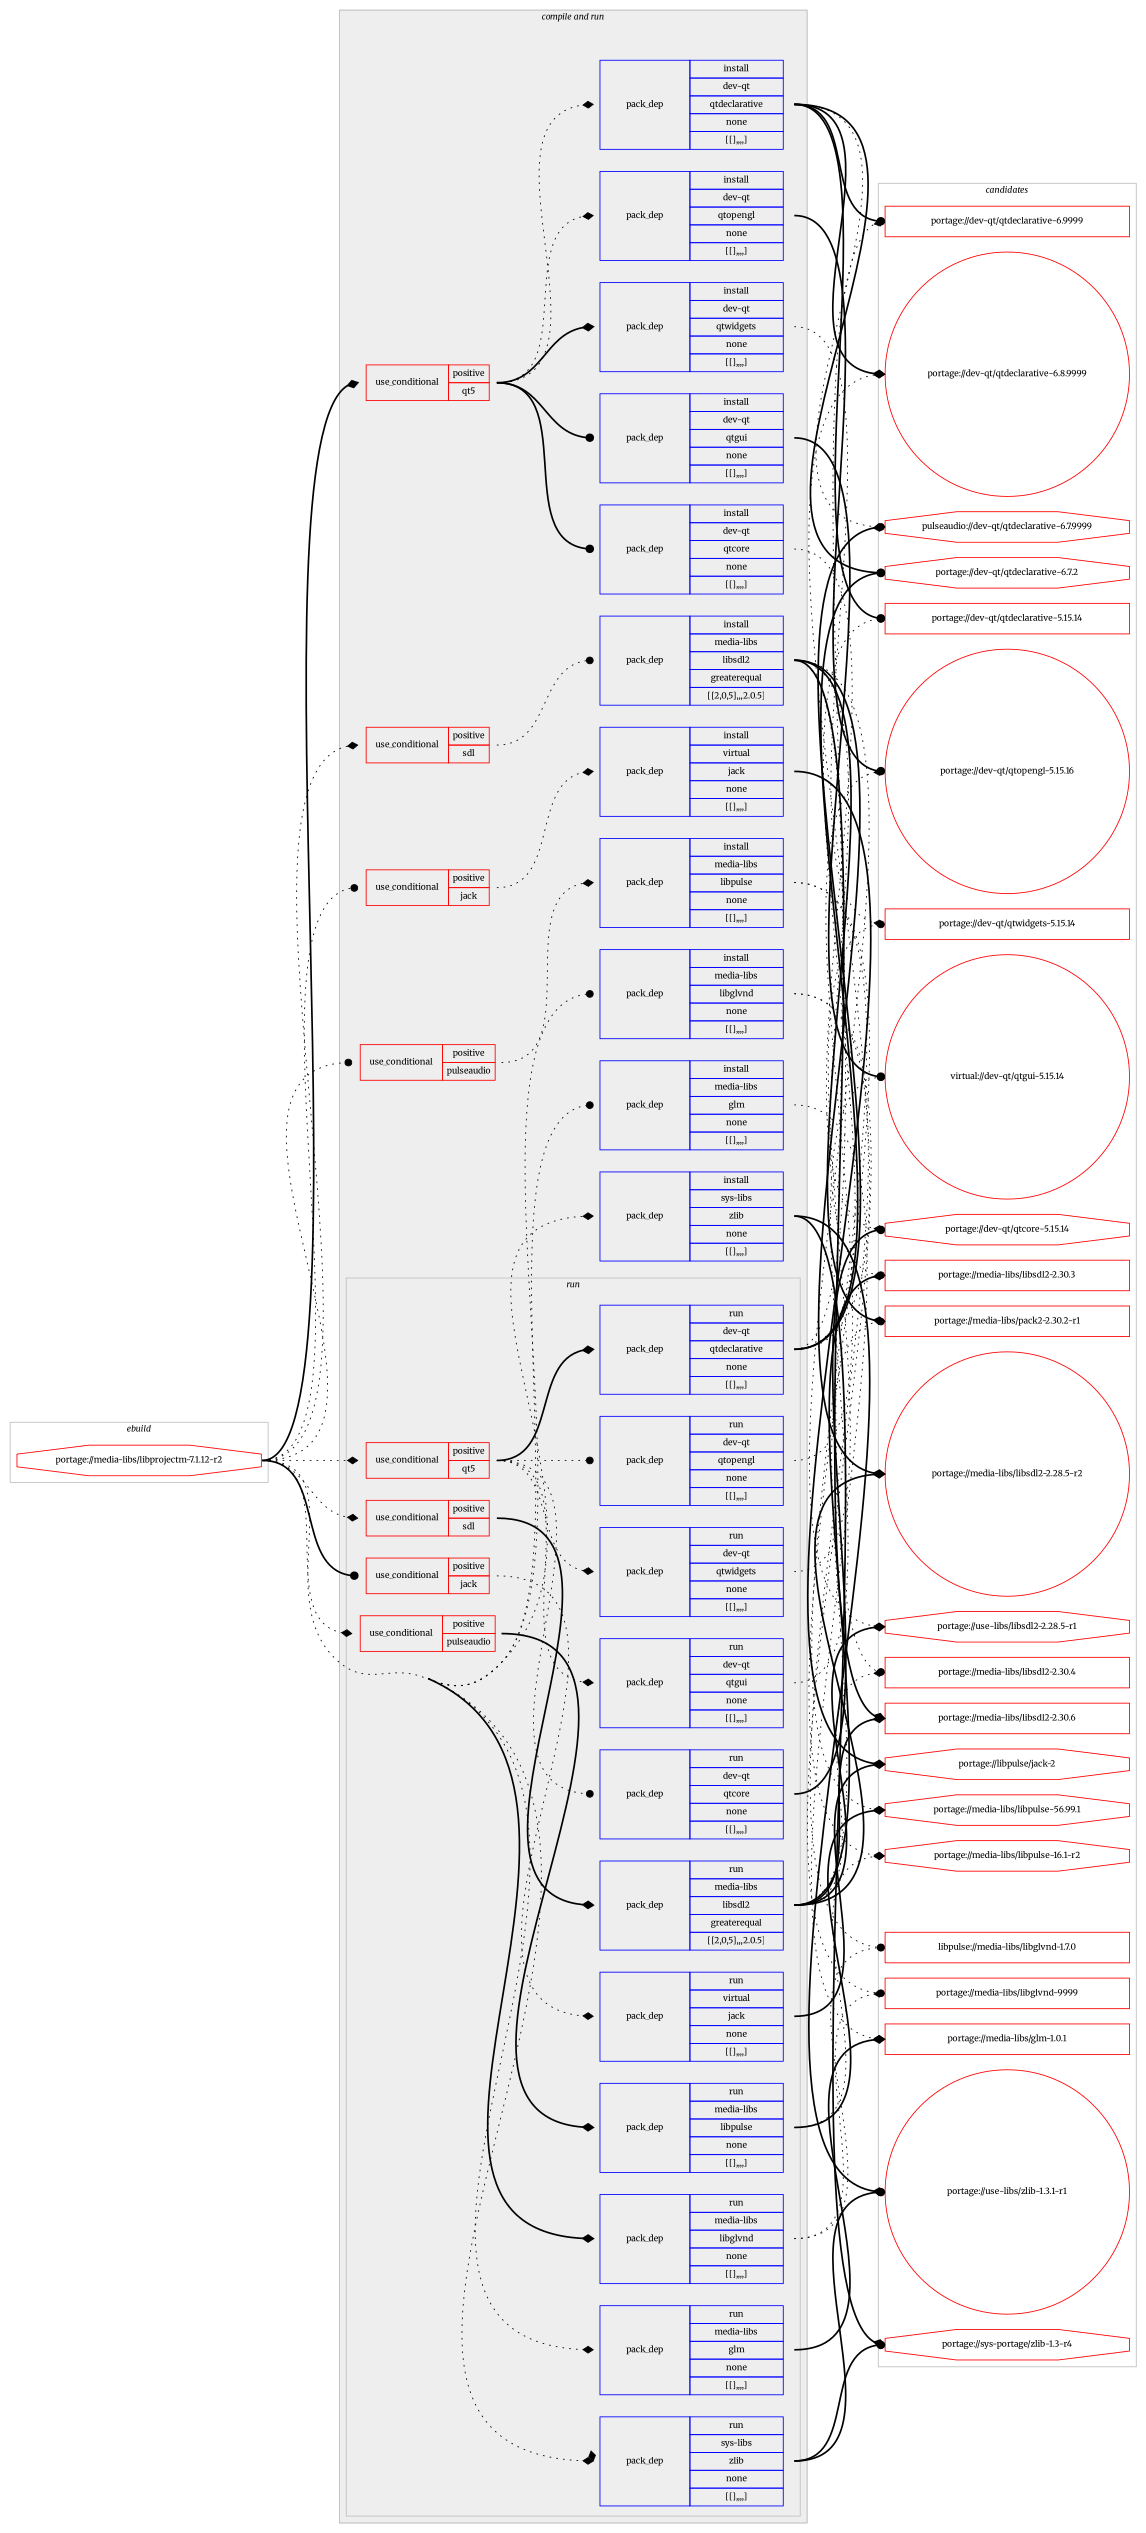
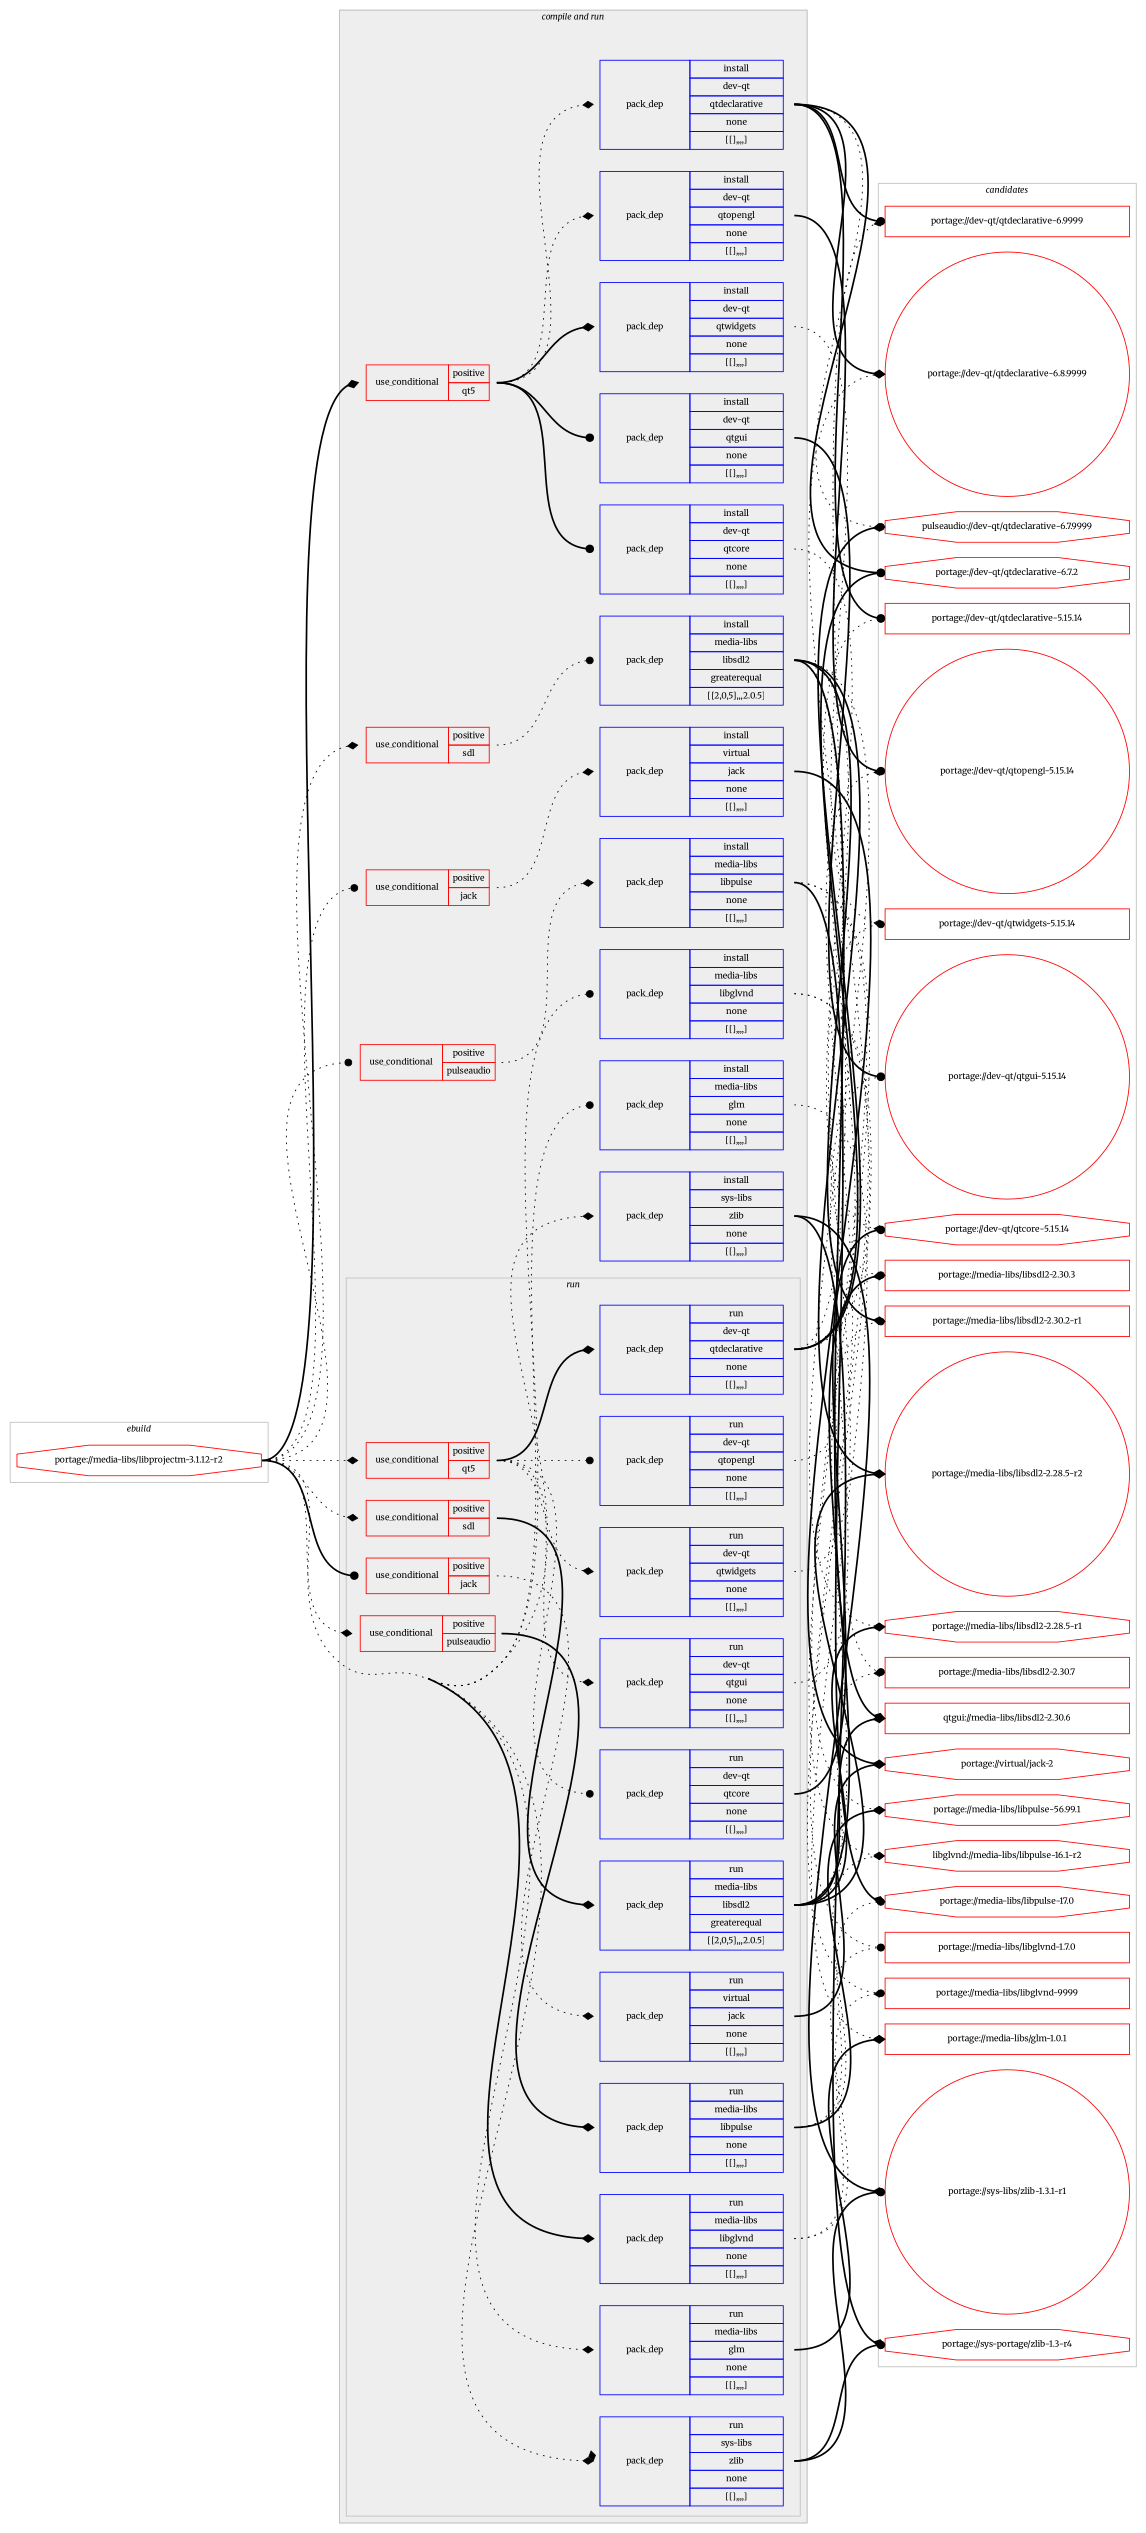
node "portage://dev-qt/qtopengl-5.15.16": label "portage://dev-qt/qtopengl-5.15.16" -> "portage://dev-qt/qtopengl-5.15.14"
node "virtual://dev-qt/qtgui-5.15.14": label "virtual://dev-qt/qtgui-5.15.14" -> "portage://dev-qt/qtgui-5.15.14"
node "portage://media-libs/pack2-2.30.2-r1": label "portage://media-libs/pack2-2.30.2-r1" -> "portage://media-libs/libsdl2-2.30.2-r1"
node "portage://media-libs/libprojectm-7.1.12-r2": label "portage://media-libs/libprojectm-7.1.12-r2" -> "portage://media-libs/libprojectm-3.1.12-r2"
node "portage://use-libs/libsdl2-2.28.5-r1": label "portage://use-libs/libsdl2-2.28.5-r1" -> "portage://media-libs/libsdl2-2.28.5-r1"
node "portage://media-libs/libsdl2-2.30.4": label "portage://media-libs/libsdl2-2.30.4" -> "portage://media-libs/libsdl2-2.30.7"
node "portage://media-libs/libsdl2-2.30.6": label "portage://media-libs/libsdl2-2.30.6" -> "qtgui://media-libs/libsdl2-2.30.6"
node "portage://libpulse/jack-2": label "portage://libpulse/jack-2" -> "portage://virtual/jack-2"
node "portage://media-libs/libpulse-16.1-r2": label "portage://media-libs/libpulse-16.1-r2" -> "libglvnd://media-libs/libpulse-16.1-r2"
node "portage://media-libs/libpulse-17.0": added
node "libpulse://media-libs/libglvnd-1.7.0": label "libpulse://media-libs/libglvnd-1.7.0" -> "portage://media-libs/libglvnd-1.7.0"
node "portage://use-libs/zlib-1.3.1-r1": label "portage://use-libs/zlib-1.3.1-r1" -> "portage://sys-libs/zlib-1.3.1-r1"
